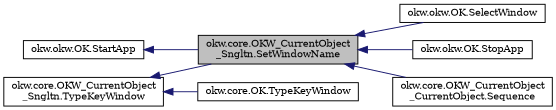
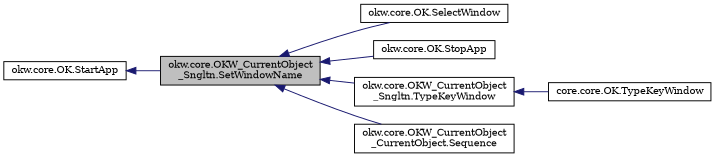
node "okw.okw.OK.SelectWindow": label "okw.okw.OK.SelectWindow" -> "okw.core.OK.SelectWindow"
node "okw.okw.OK.StartApp": label "okw.okw.OK.StartApp" -> "okw.core.OK.StartApp"
node "okw.okw.OK.StopApp": label "okw.okw.OK.StopApp" -> "okw.core.OK.StopApp"
edge "okw.core.OKW_CurrentObject _Sngltn.SetWindowName" -> "okw.core.OKW_CurrentObject _Sngltn.TypeKeyWindow": reversed
node "okw.core.OK.TypeKeyWindow": label "okw.core.OK.TypeKeyWindow" -> "core.core.OK.TypeKeyWindow"
